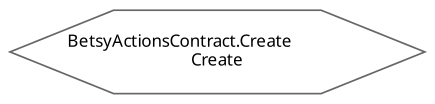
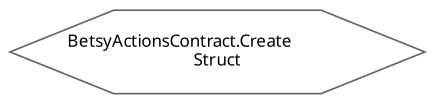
node "BetsyActionsContract.Create Create": label "BetsyActionsContract.Create Create" -> "BetsyActionsContract.Create Struct"
